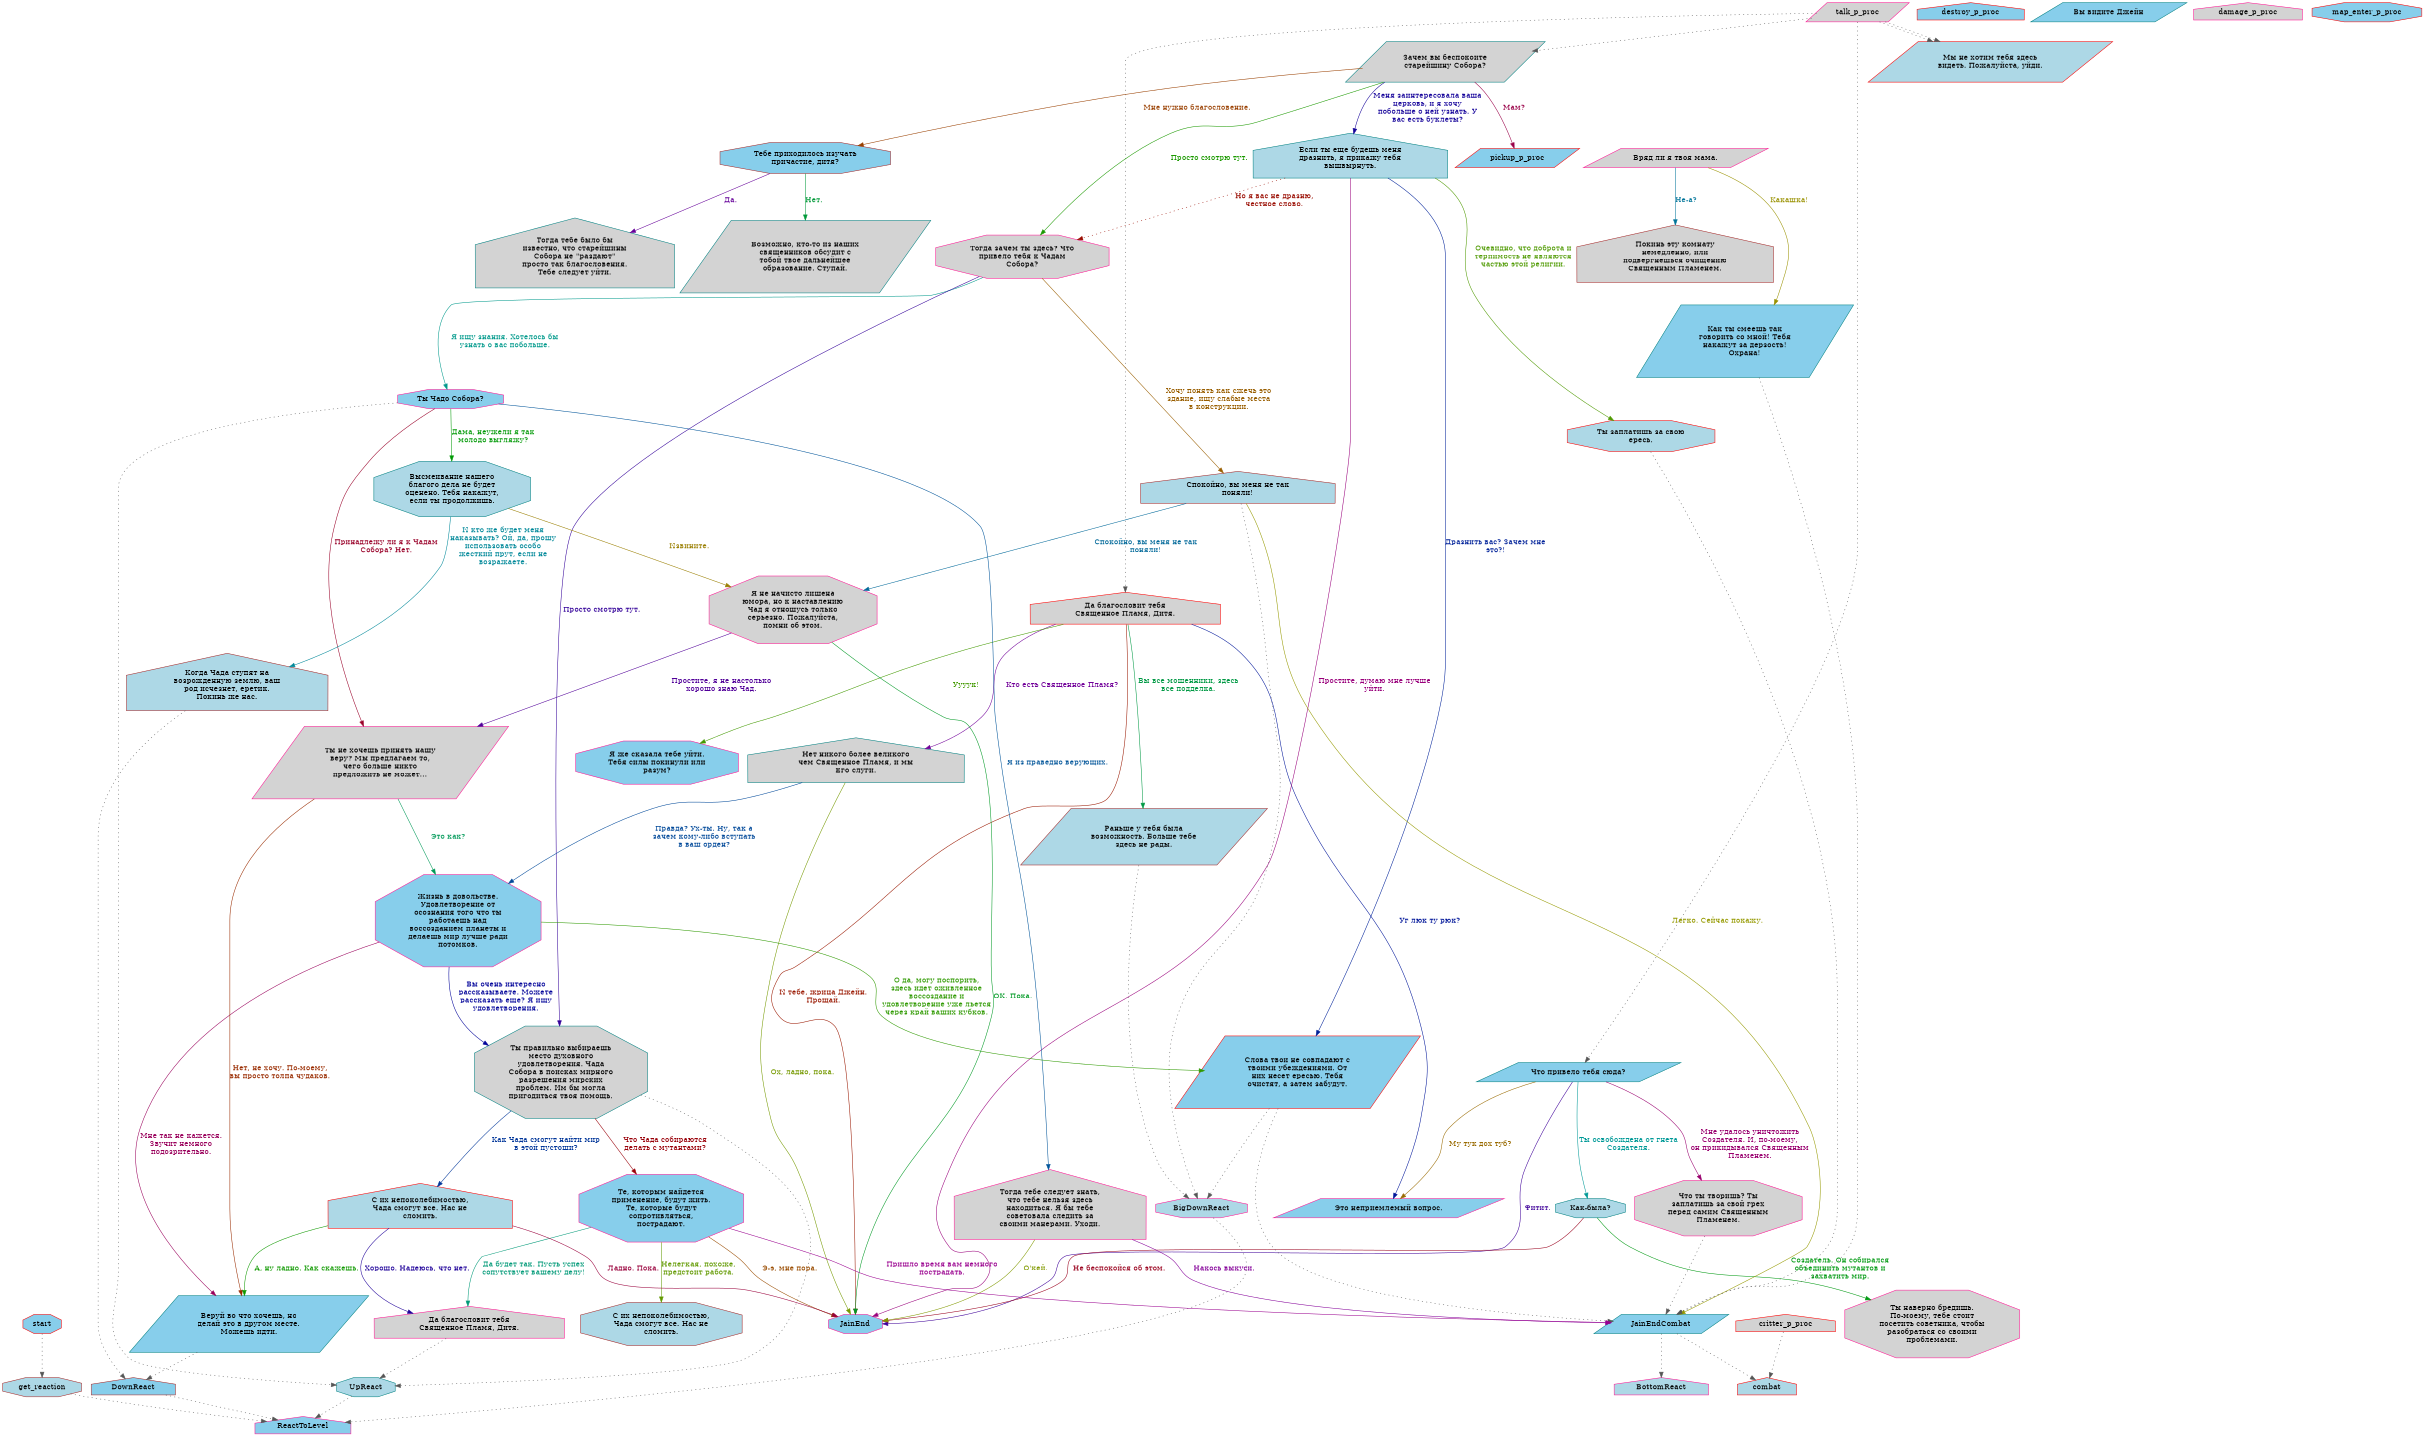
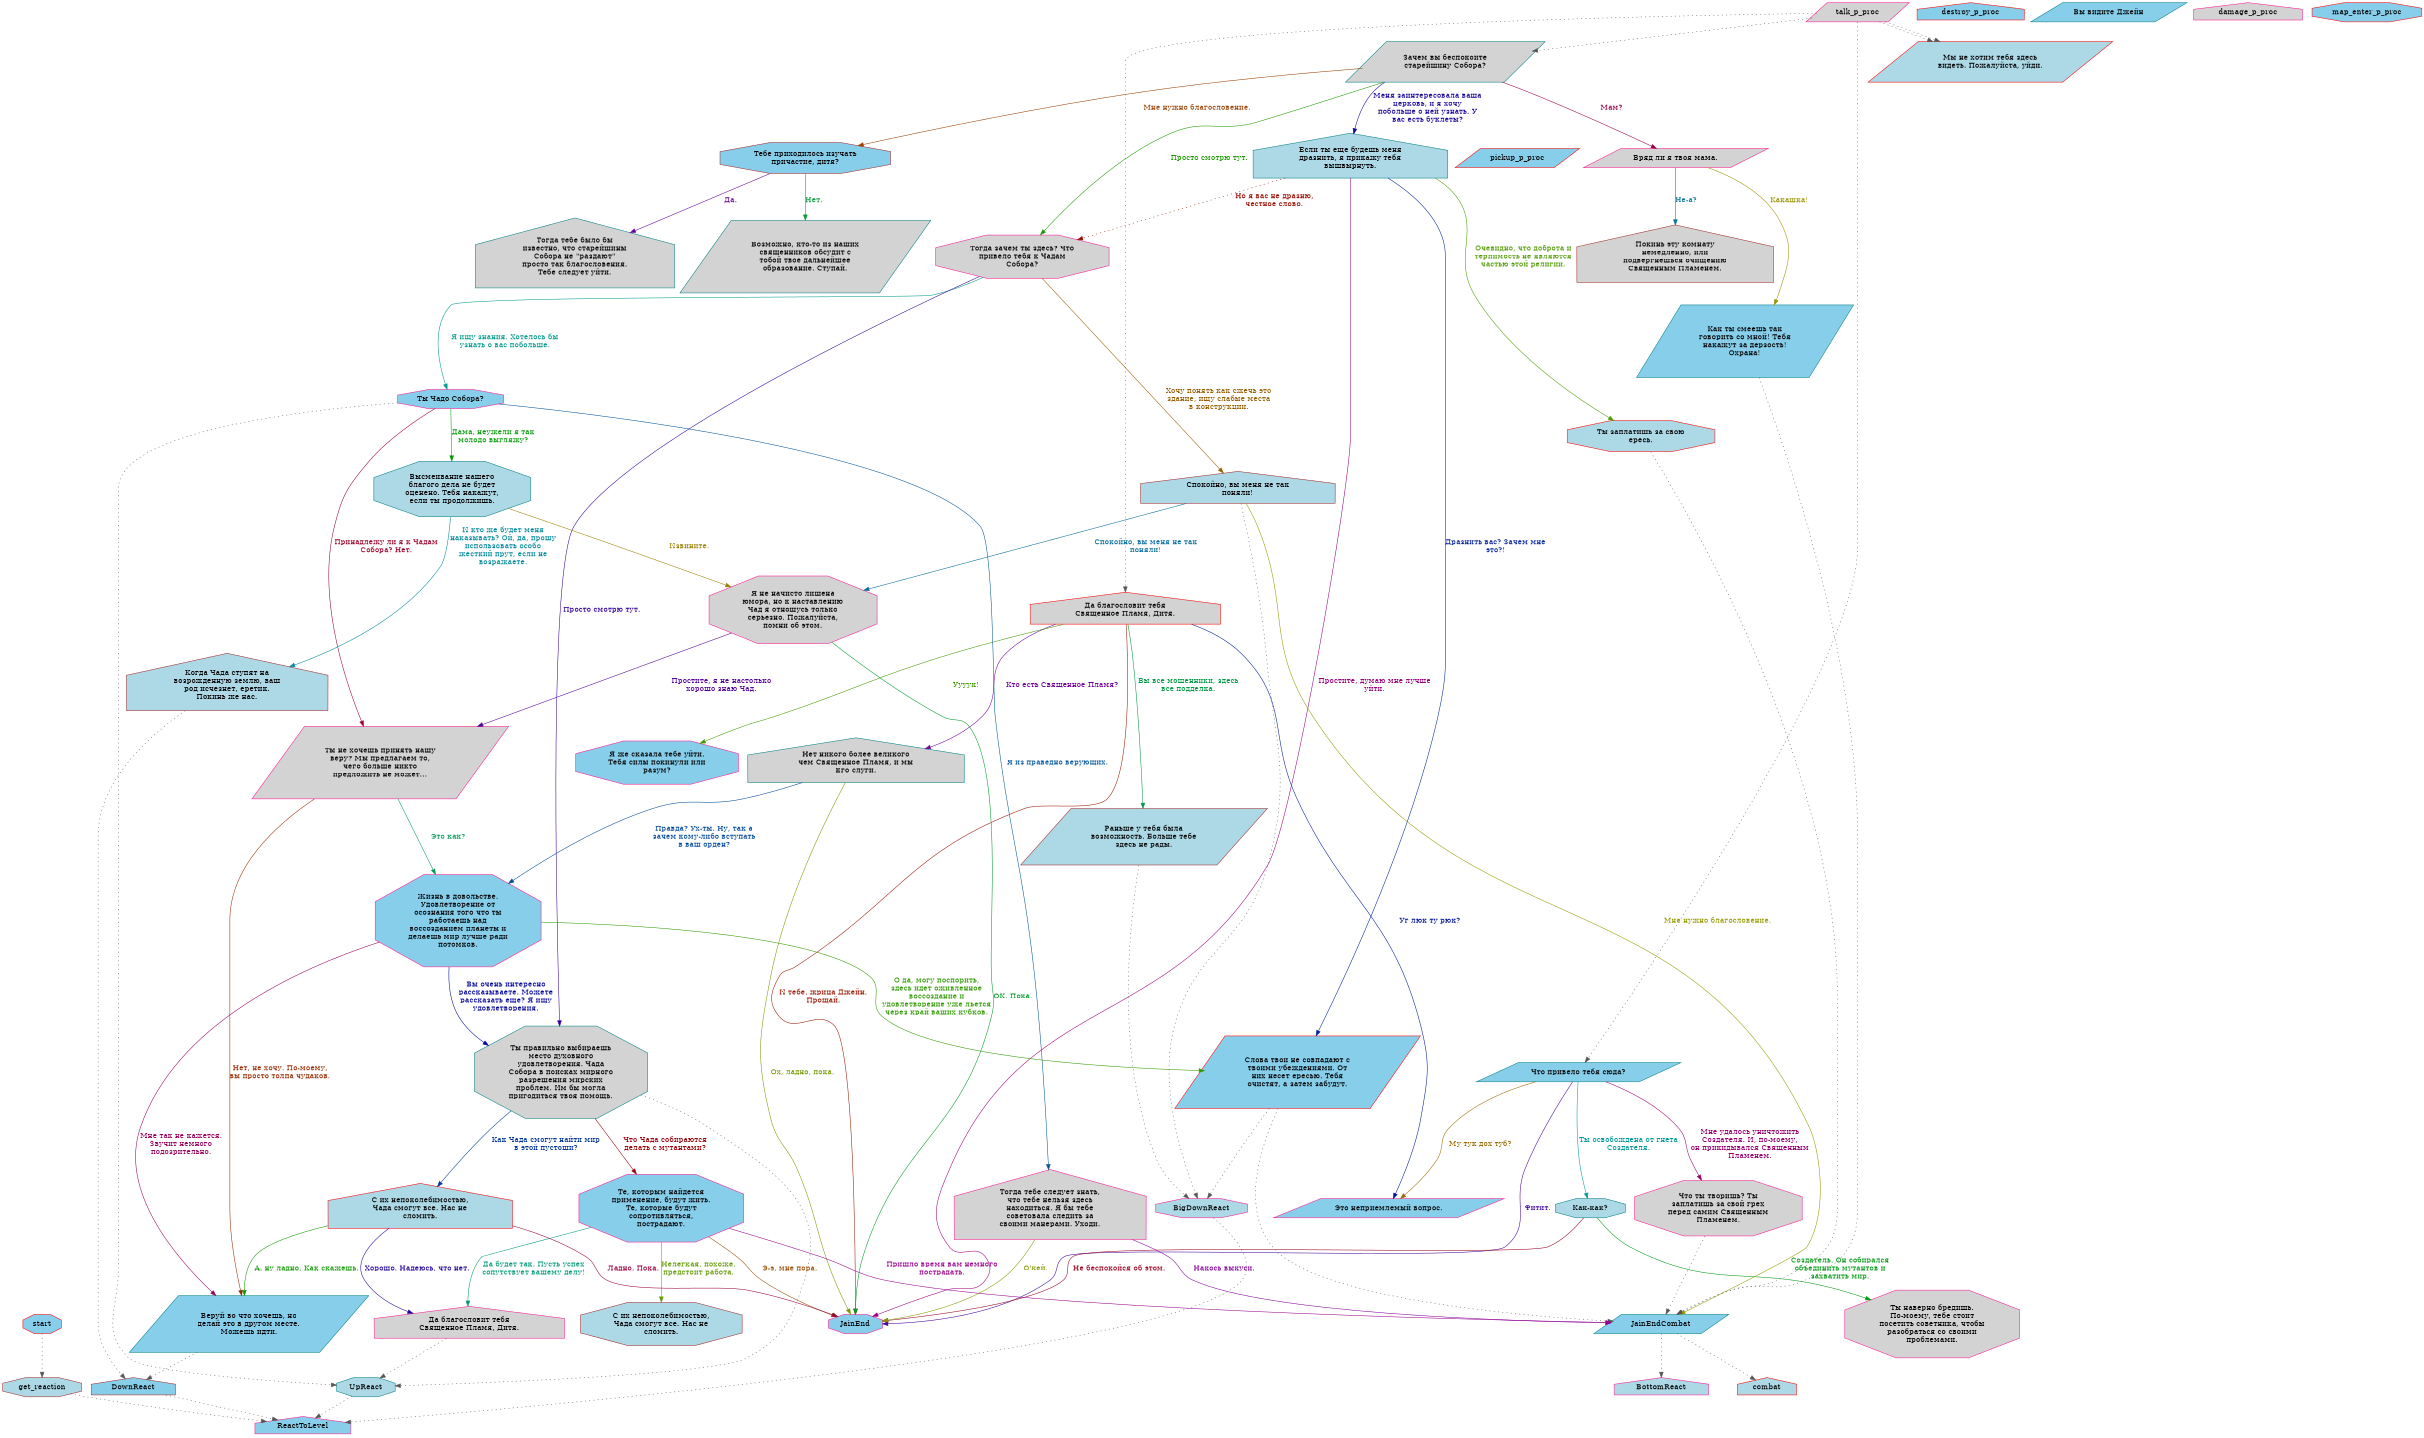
edge "Зачем вы беспокоите старейшину Собора?" -> "pickup_p_proc": now "Зачем вы беспокоите старейшину Собора?" -> "Вряд ли я твоя мама."
edge "Спокойно, вы меня не так поняли!" -> "JainEndCombat": label "Легко. Сейчас покажу." -> "Мне нужно благословение."
node "Как-была?": label "Как-была?" -> "Как-как?"
node "critter_p_proc": removed
